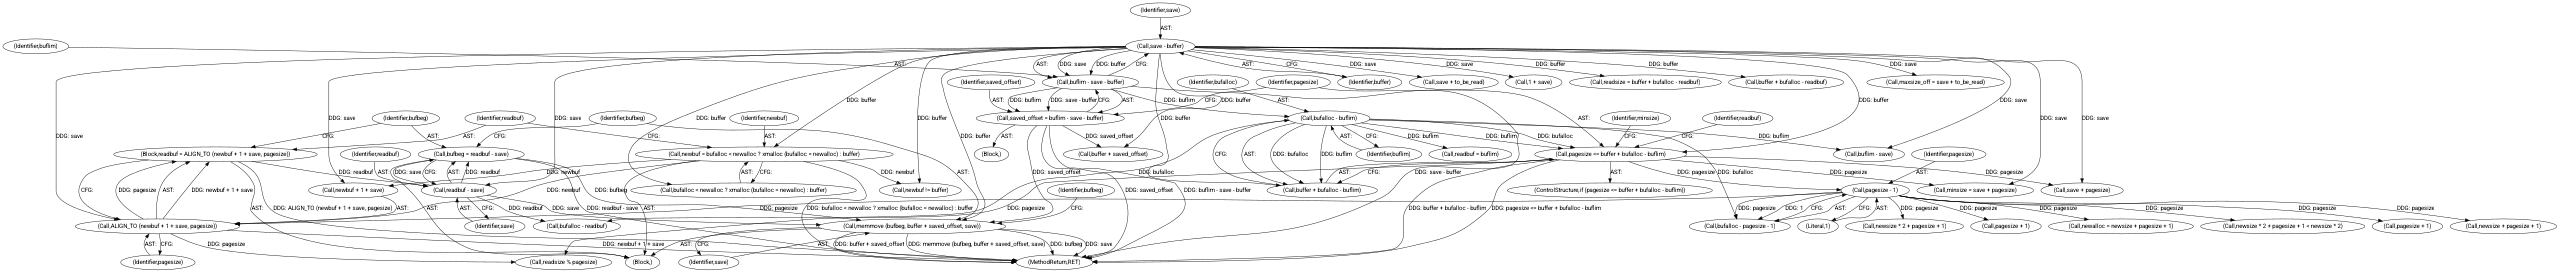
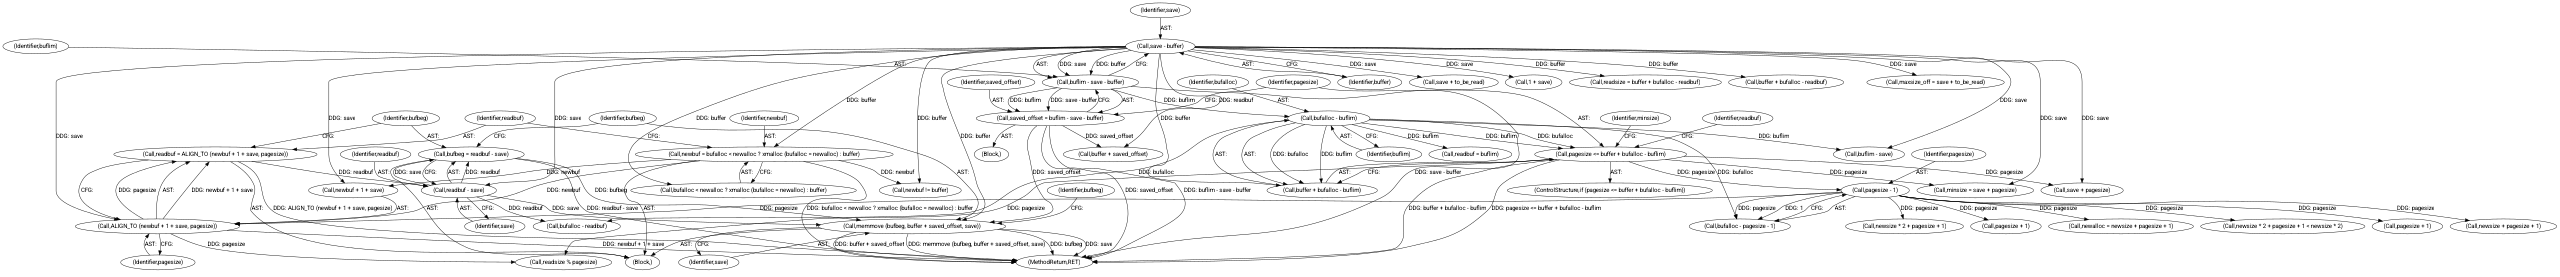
edge "(Call,save - buffer)" -> "(Call,pagesize <= buffer + bufalloc - buflim)": removed, label "DDG: buffer"
edge "(Call,save - buffer)" -> "(Call,buffer + saved_offset)": label "DDG: buffer" -> "DDG: readbuf"
node "(Block,readbuf = ALIGN_TO (newbuf + 1 + save, pagesize))": label "(Block,readbuf = ALIGN_TO (newbuf + 1 + save, pagesize))" -> "(Call,readbuf = ALIGN_TO (newbuf + 1 + save, pagesize))"
edge "(Call,buffer + bufalloc - buflim)" -> "(Call,bufalloc - buflim)": label "CFG: " -> "AST: "
node "(Literal,1)": removed
